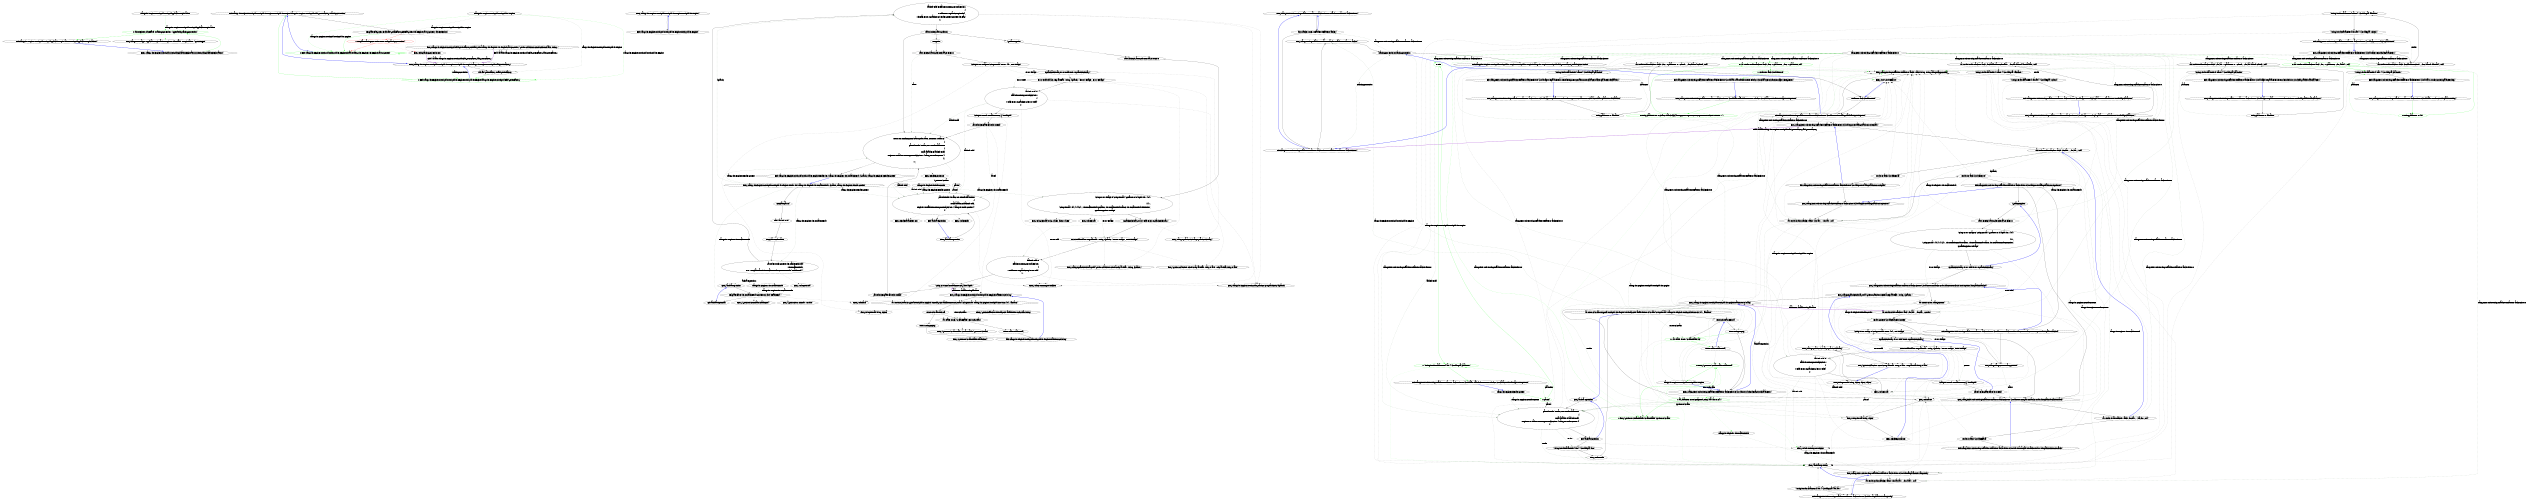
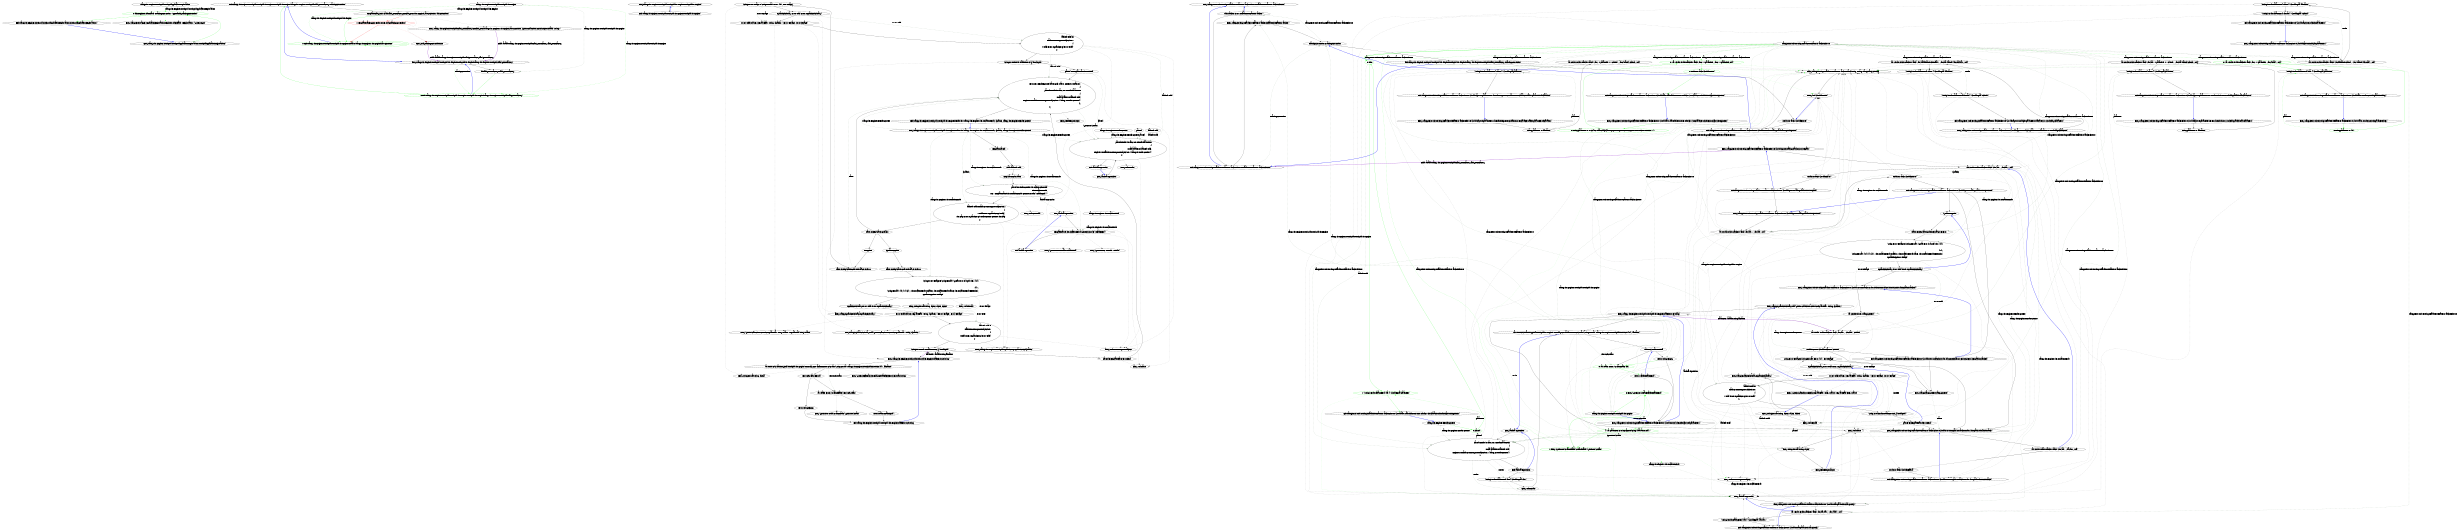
edge "Nancy.Tests.Unit.Routing.DefaultRoutePatternMatcherFixture" -> "0: trim": style dashed -> bold
node "Entry RenderParameters.cstr": removed
node "Entry System.IO.StreamReader.StreamReader(System.IO.Stream)": label "Entry System.IO.StreamReader.StreamReader(System.IO.Stream)" -> "Entry System.IO.Model.StreamReader(System.IO.Stream)"
node "Entry System.IO.StreamReader.ReadToEnd()": removed
